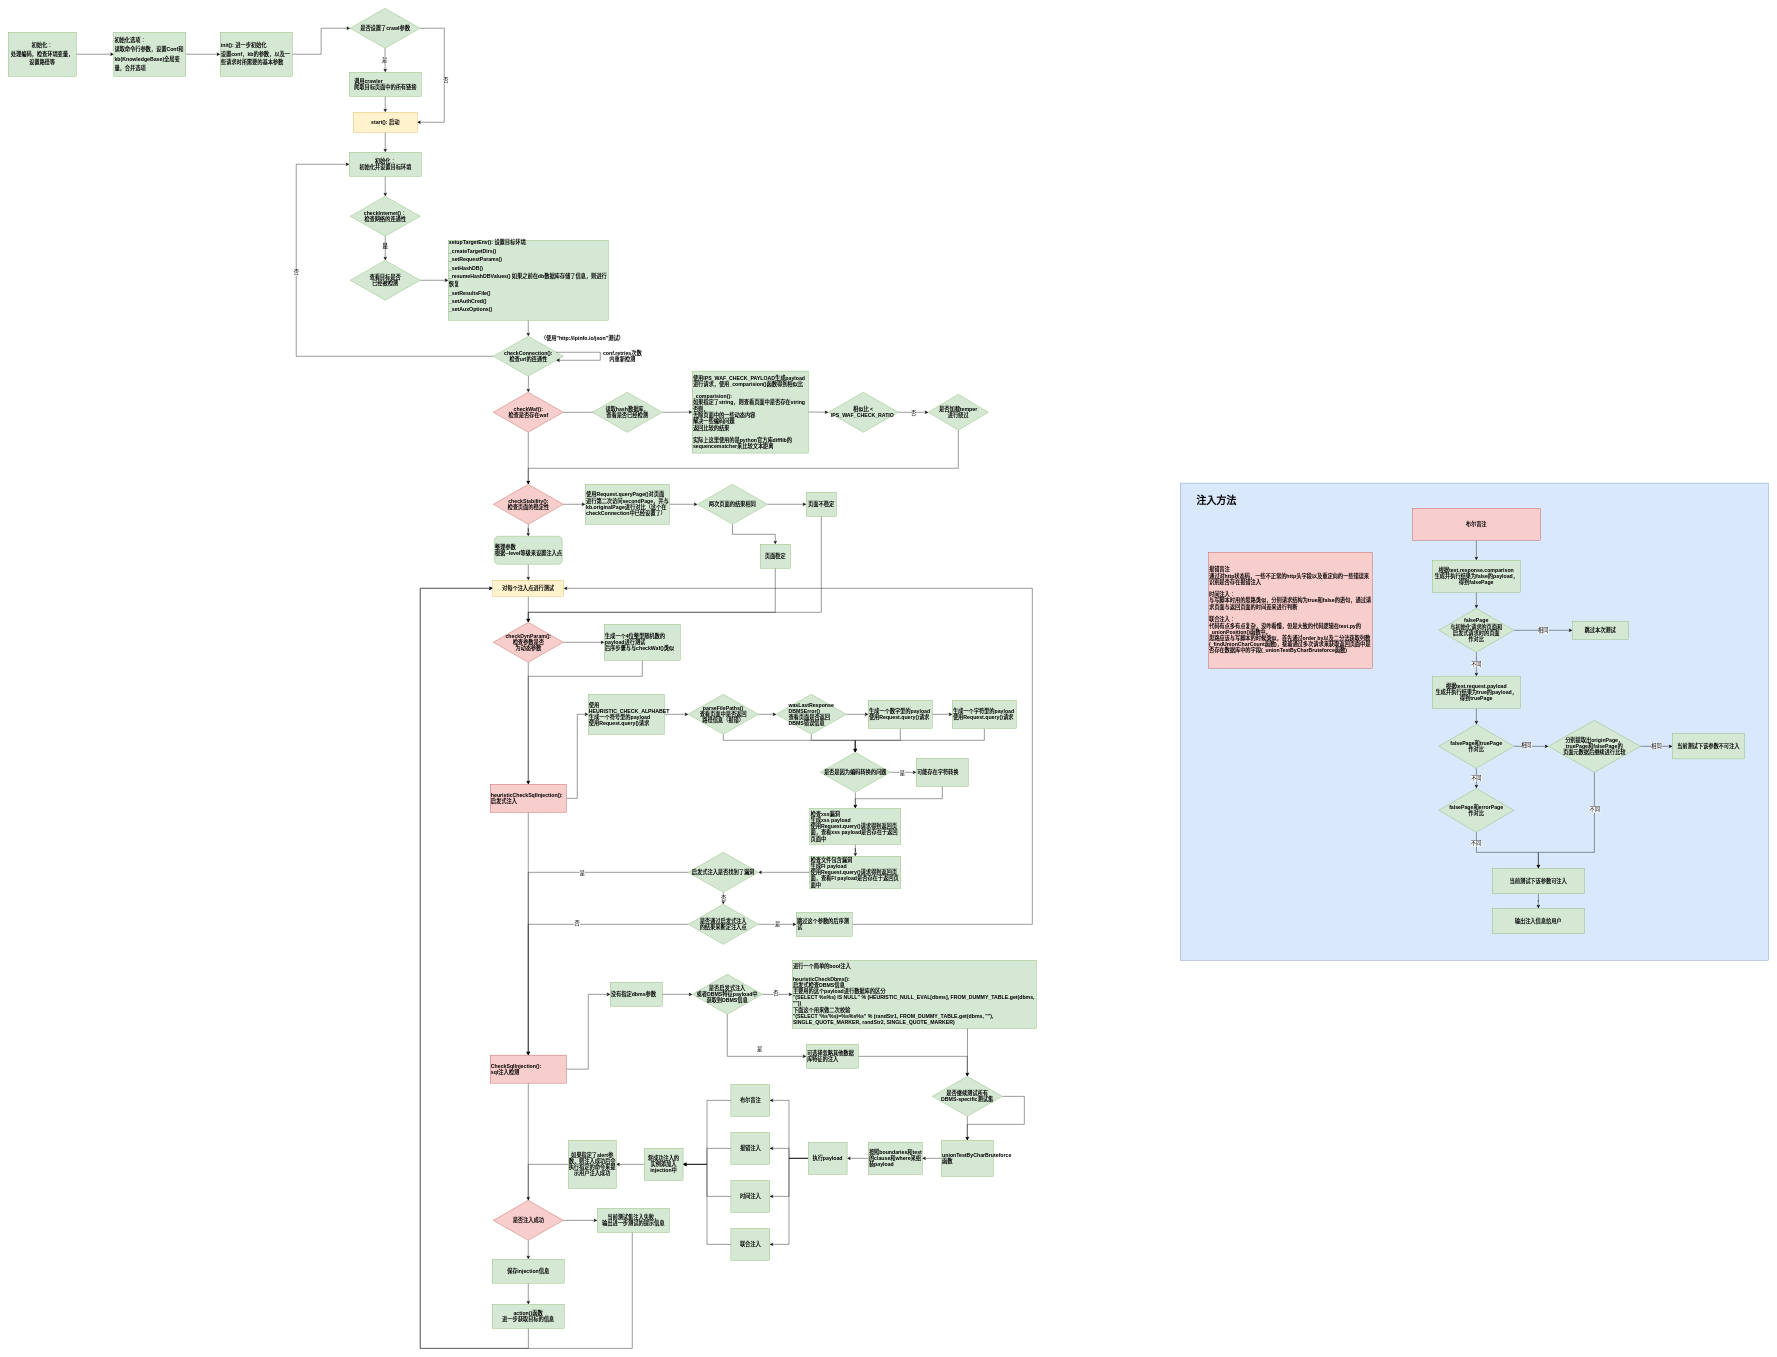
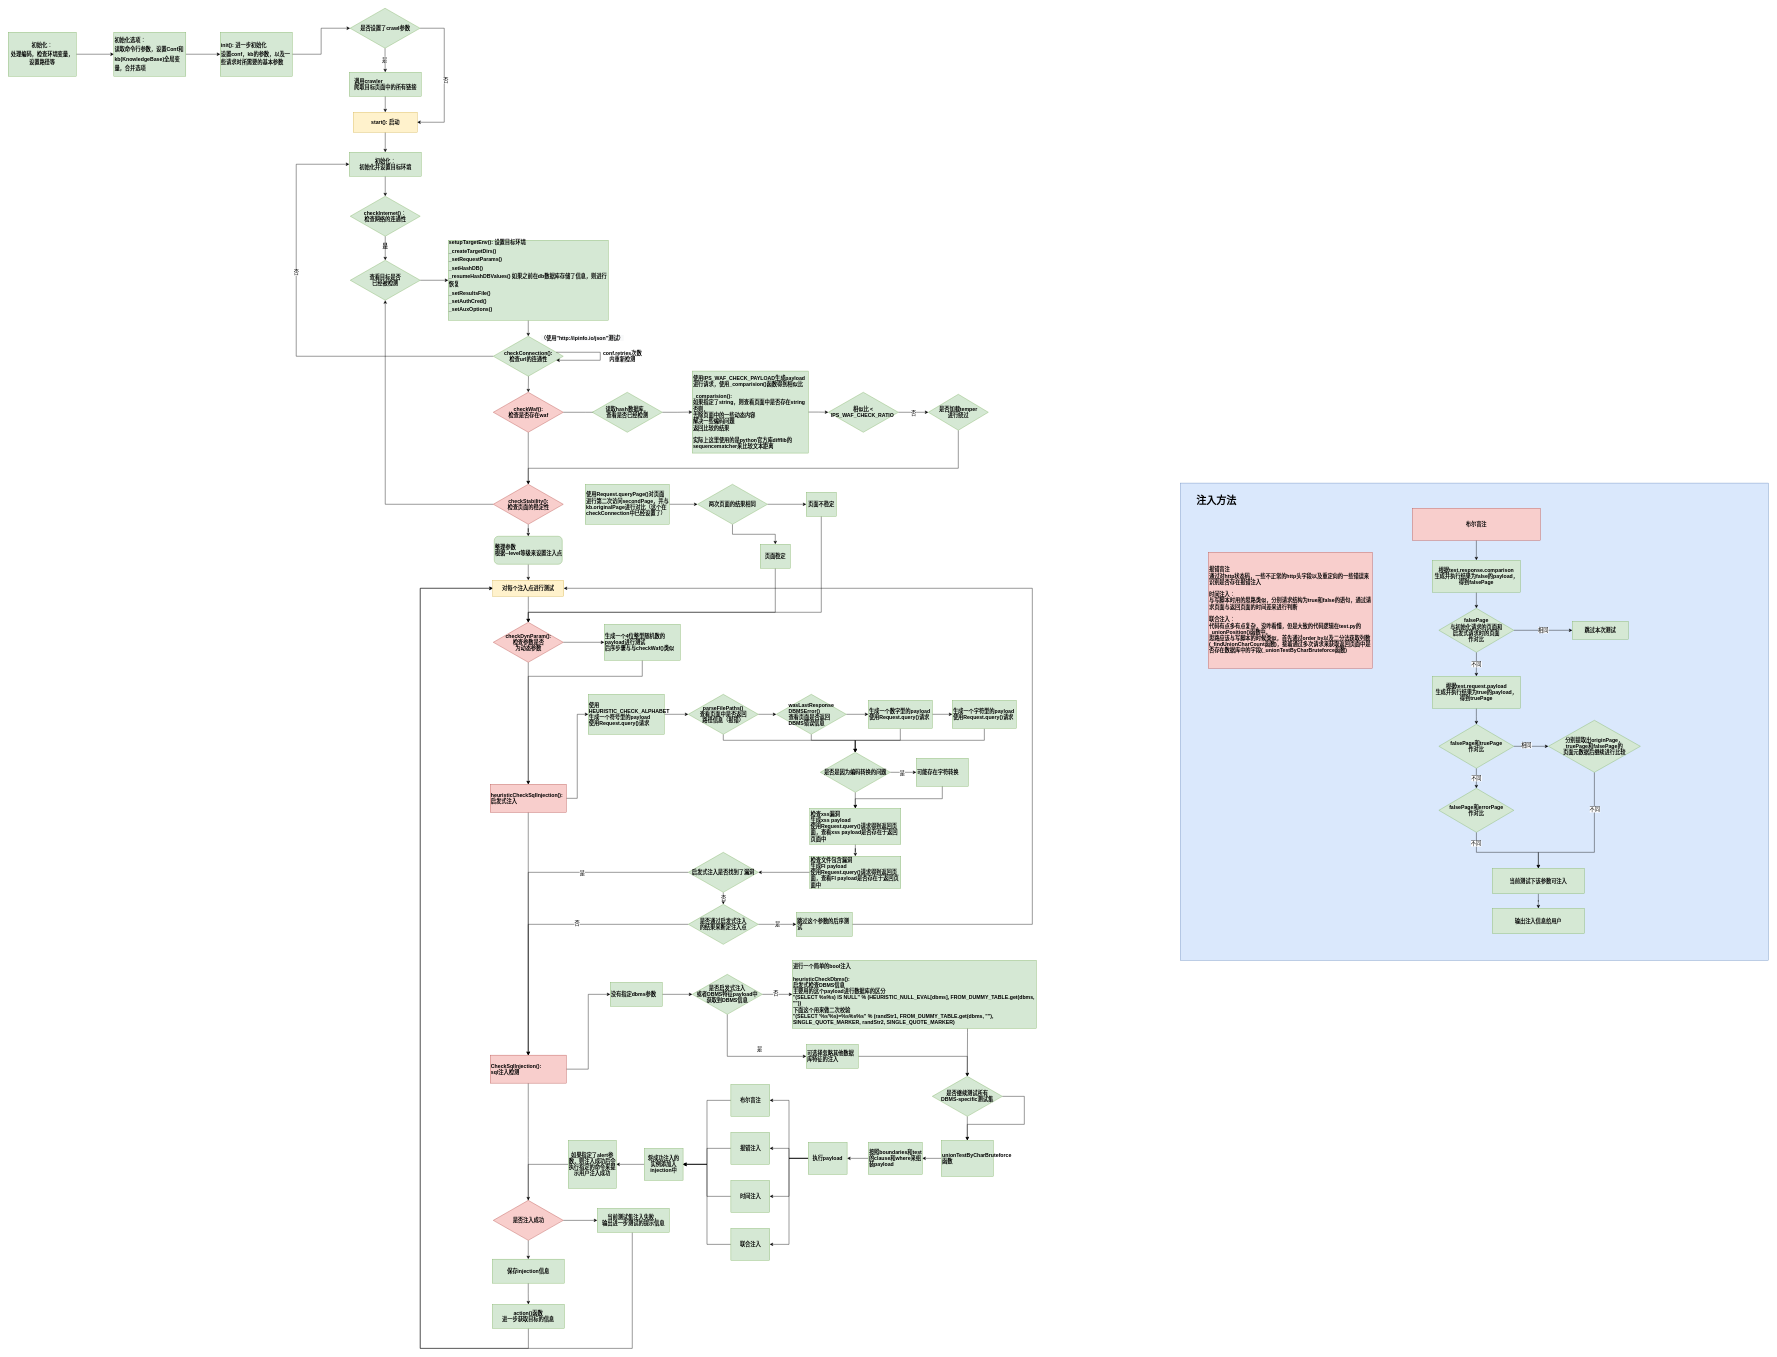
edge "checkStability():检查页面的稳定性" -> "使用Request.queryPage()对页面进行第二次访问secondPage，并与kb.originalPage进行对比（这个在checkConnection中已经设置了）": now "checkStability():检查页面的稳定性" -> "查看目标是否已经被检测"
edge "分别提取出originPage， truePage和falsePage的 页面元数据后继续进行比较" -> "当前测试下该参数不可注入": removed, label "相同"
node "当前测试下该参数不可注入": removed
